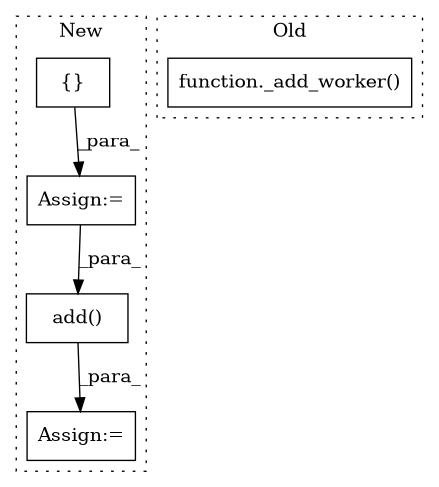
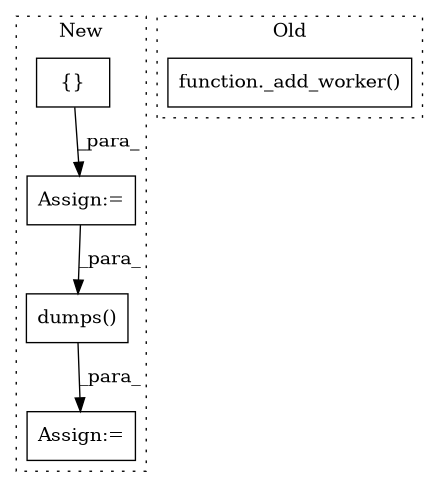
node "add()": label "add()" -> "dumps()"
